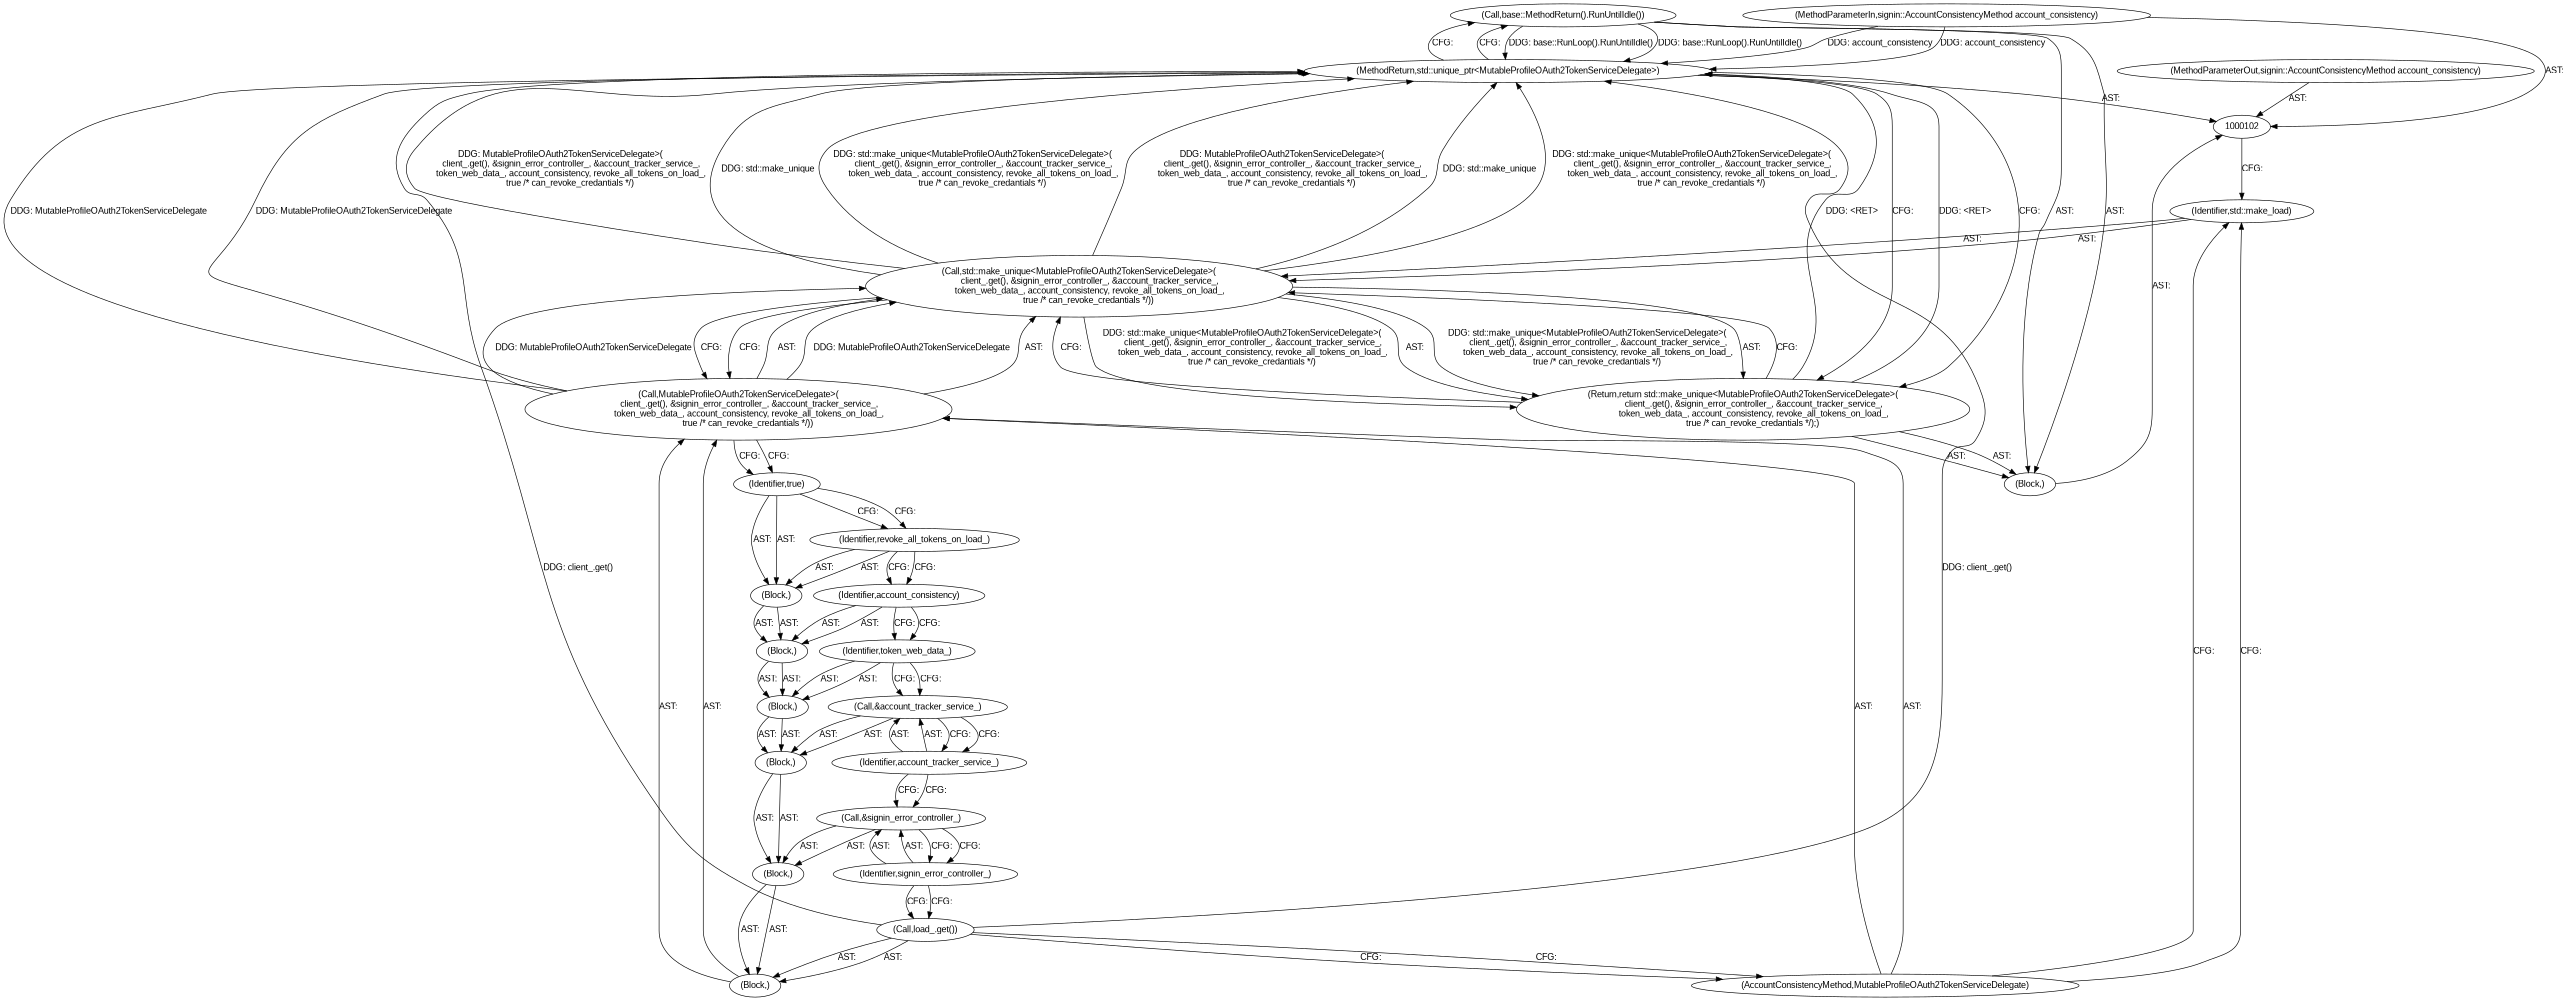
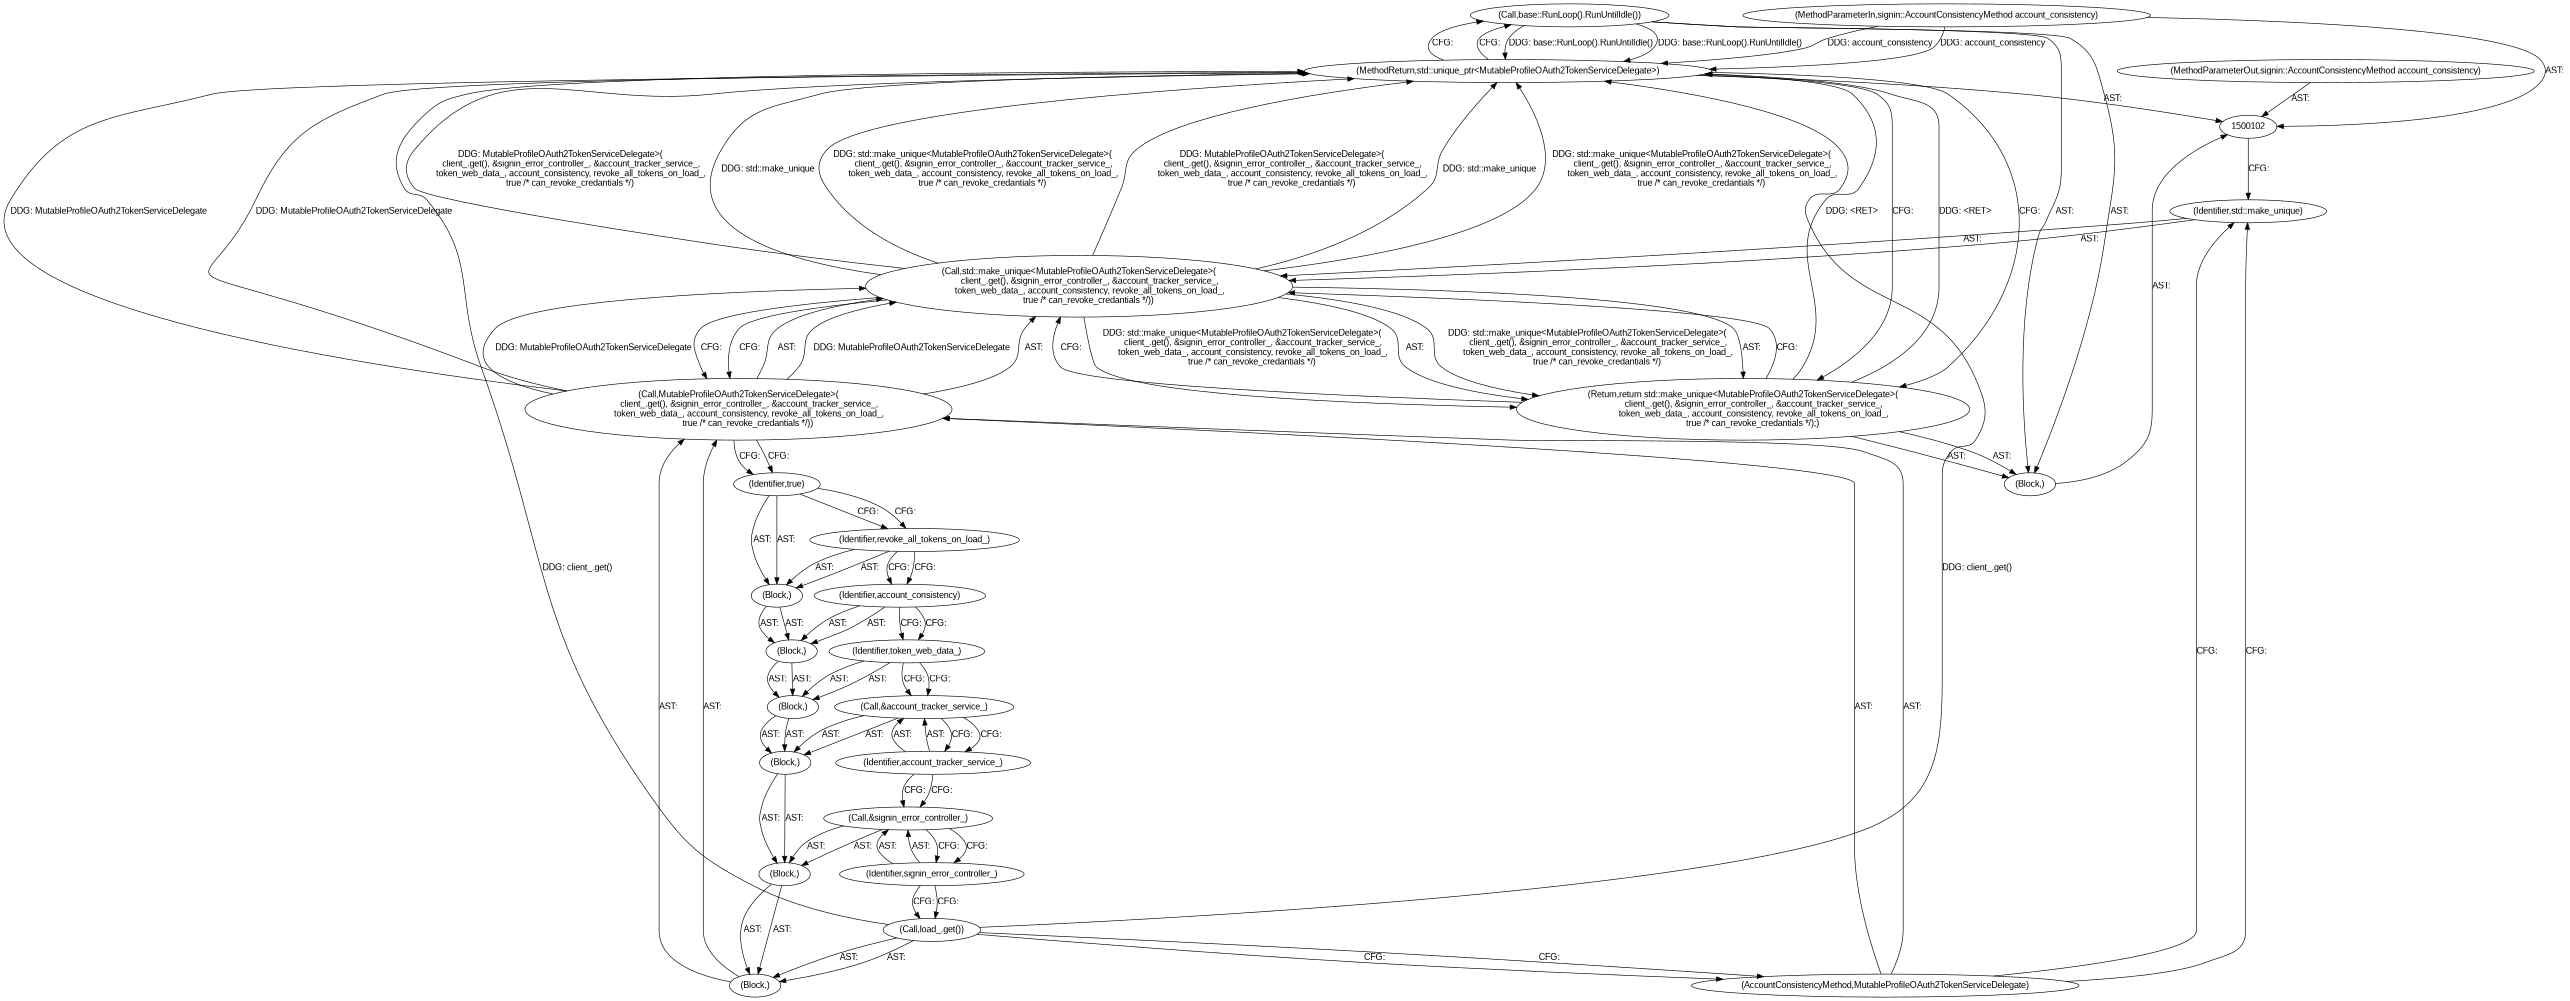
node "(Call,base::MethodReturn().RunUntilIdle())": label "(Call,base::MethodReturn().RunUntilIdle())" -> "(Call,base::RunLoop().RunUntilIdle())"
node "1000102": label "1000102" -> "1500102"
node "(Identifier,std::make_load)": label "(Identifier,std::make_load)" -> "(Identifier,std::make_unique)"
